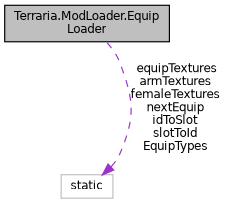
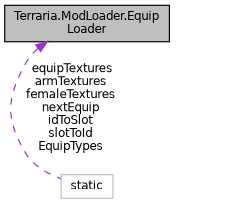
edge "Terraria.ModLoader.Equip Loader" -> "static": reversed
